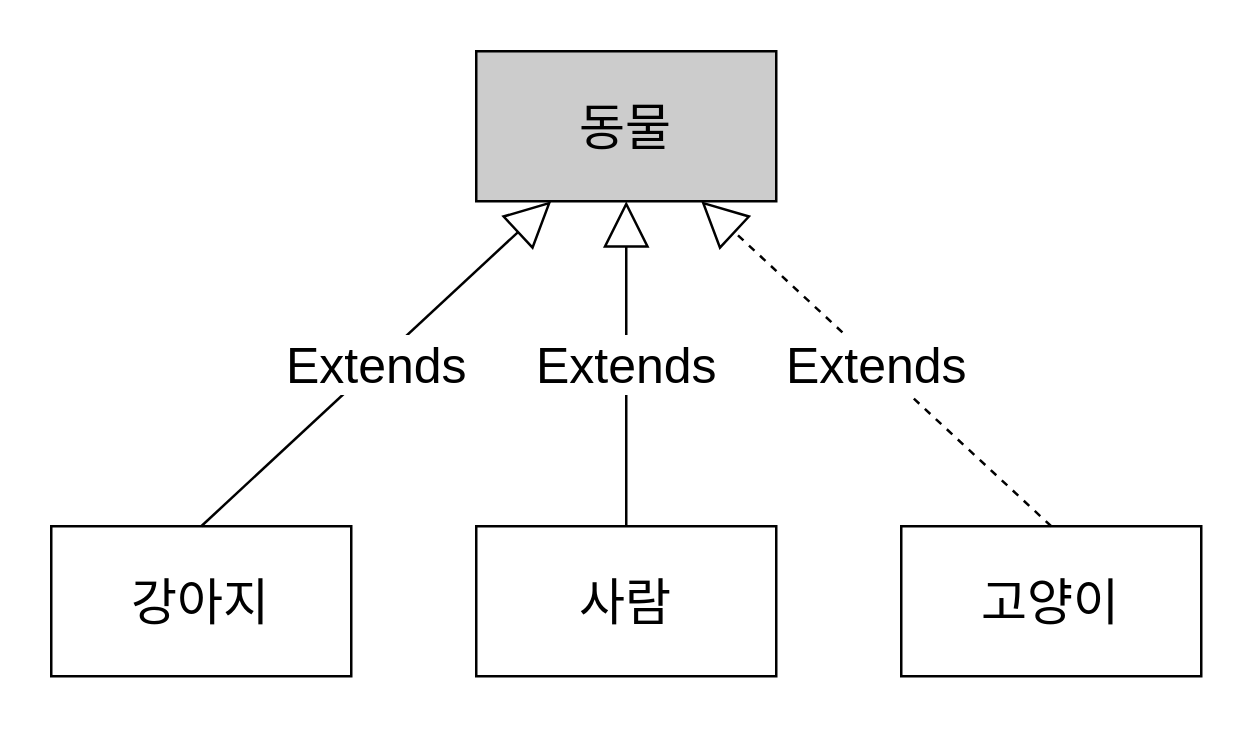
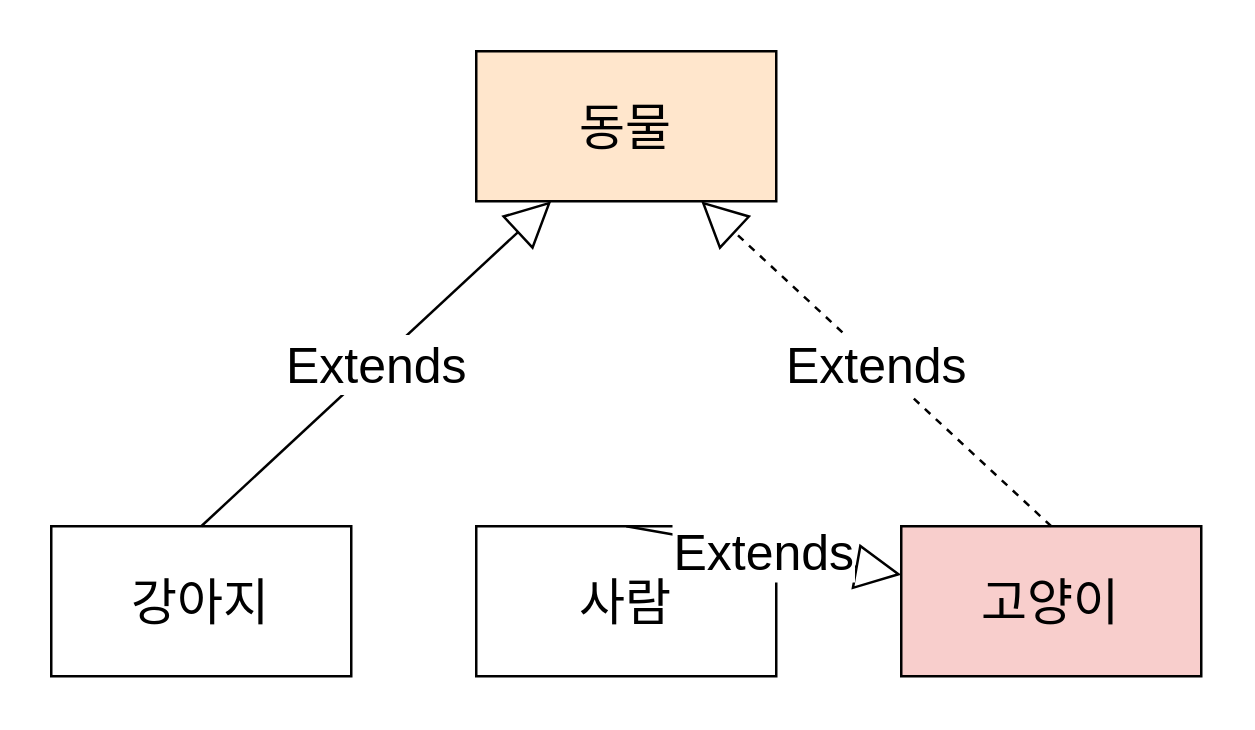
node "동물": fillcolor #cccccc -> #ffe6cc
edge "사람" -> "동물": now "사람" -> "고양이"
node "고양이": fillcolor #ffffff -> #f8cecc
